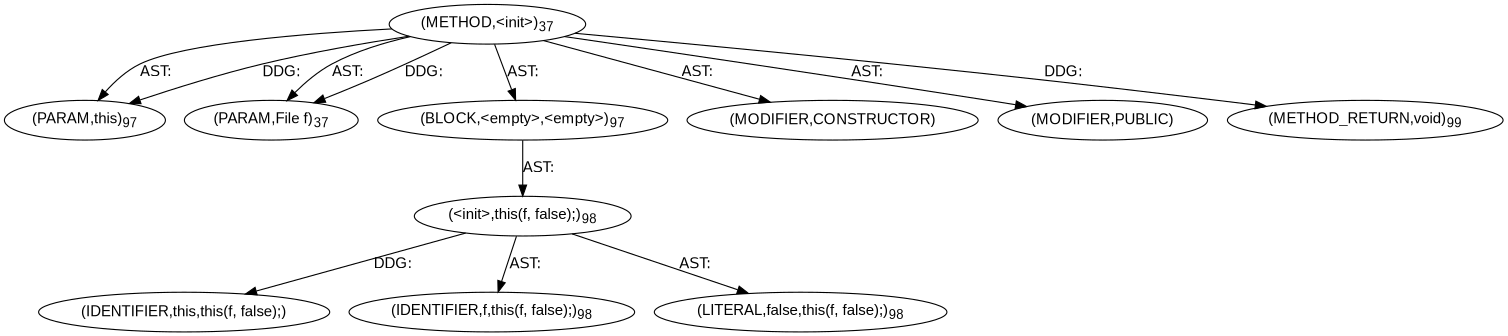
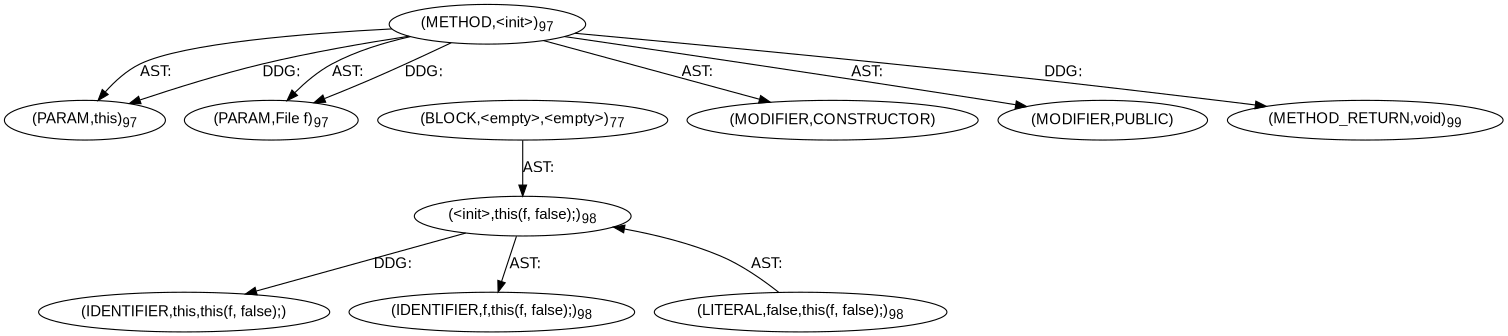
node "(METHOD,<init>)": text "37" -> "97"
edge "(METHOD,<init>)" -> "(BLOCK,<empty>,<empty>)": removed, label "AST:"
node "(PARAM,File f)": text "37" -> "97"
node "(BLOCK,<empty>,<empty>)": text "97" -> "77"
edge "(<init>,this(f, false);)" -> "(LITERAL,false,this(f, false);)": reversed
